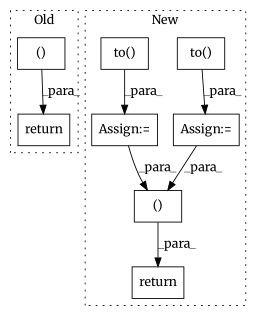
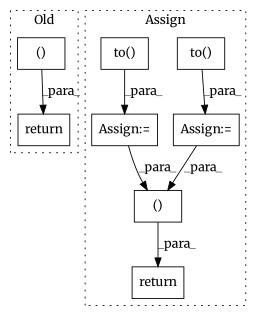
cluster "New": label "New" -> "Assign"
